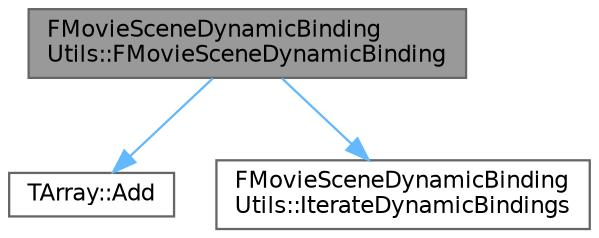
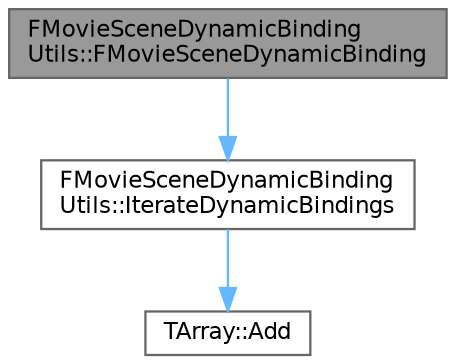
edge "FMovieSceneDynamicBinding Utils::FMovieSceneDynamicBinding" -> "TArray::Add": now "FMovieSceneDynamicBinding Utils::IterateDynamicBindings" -> "TArray::Add"
